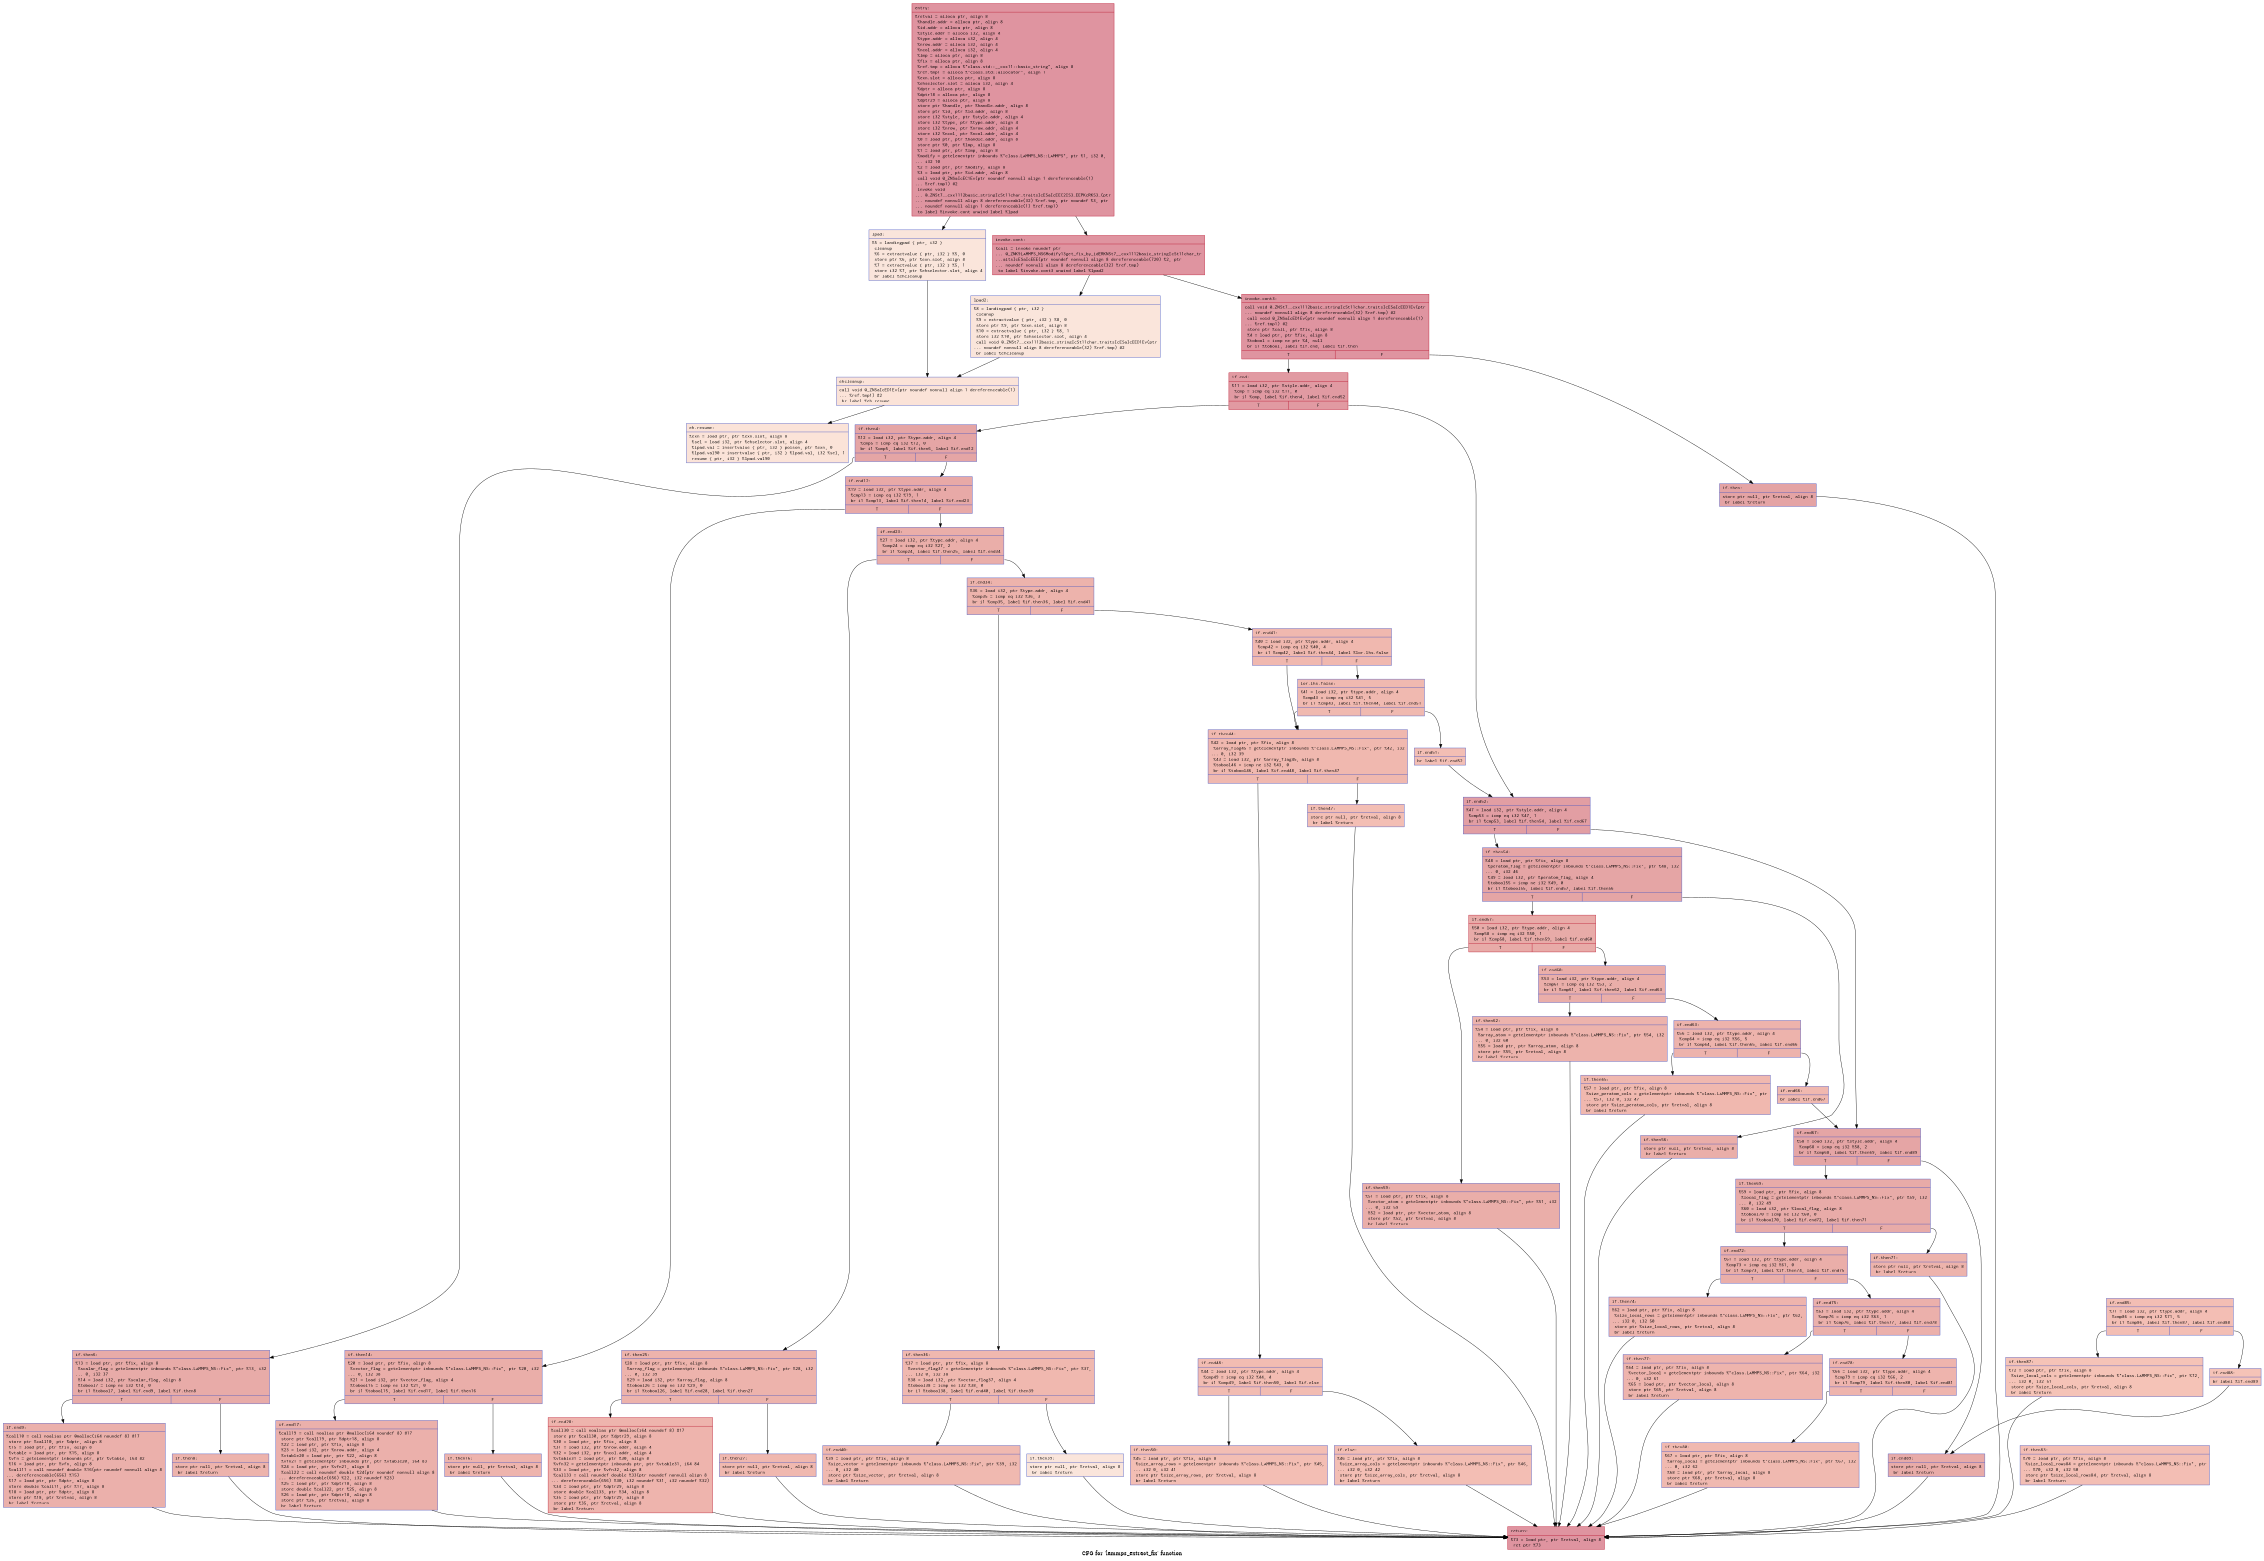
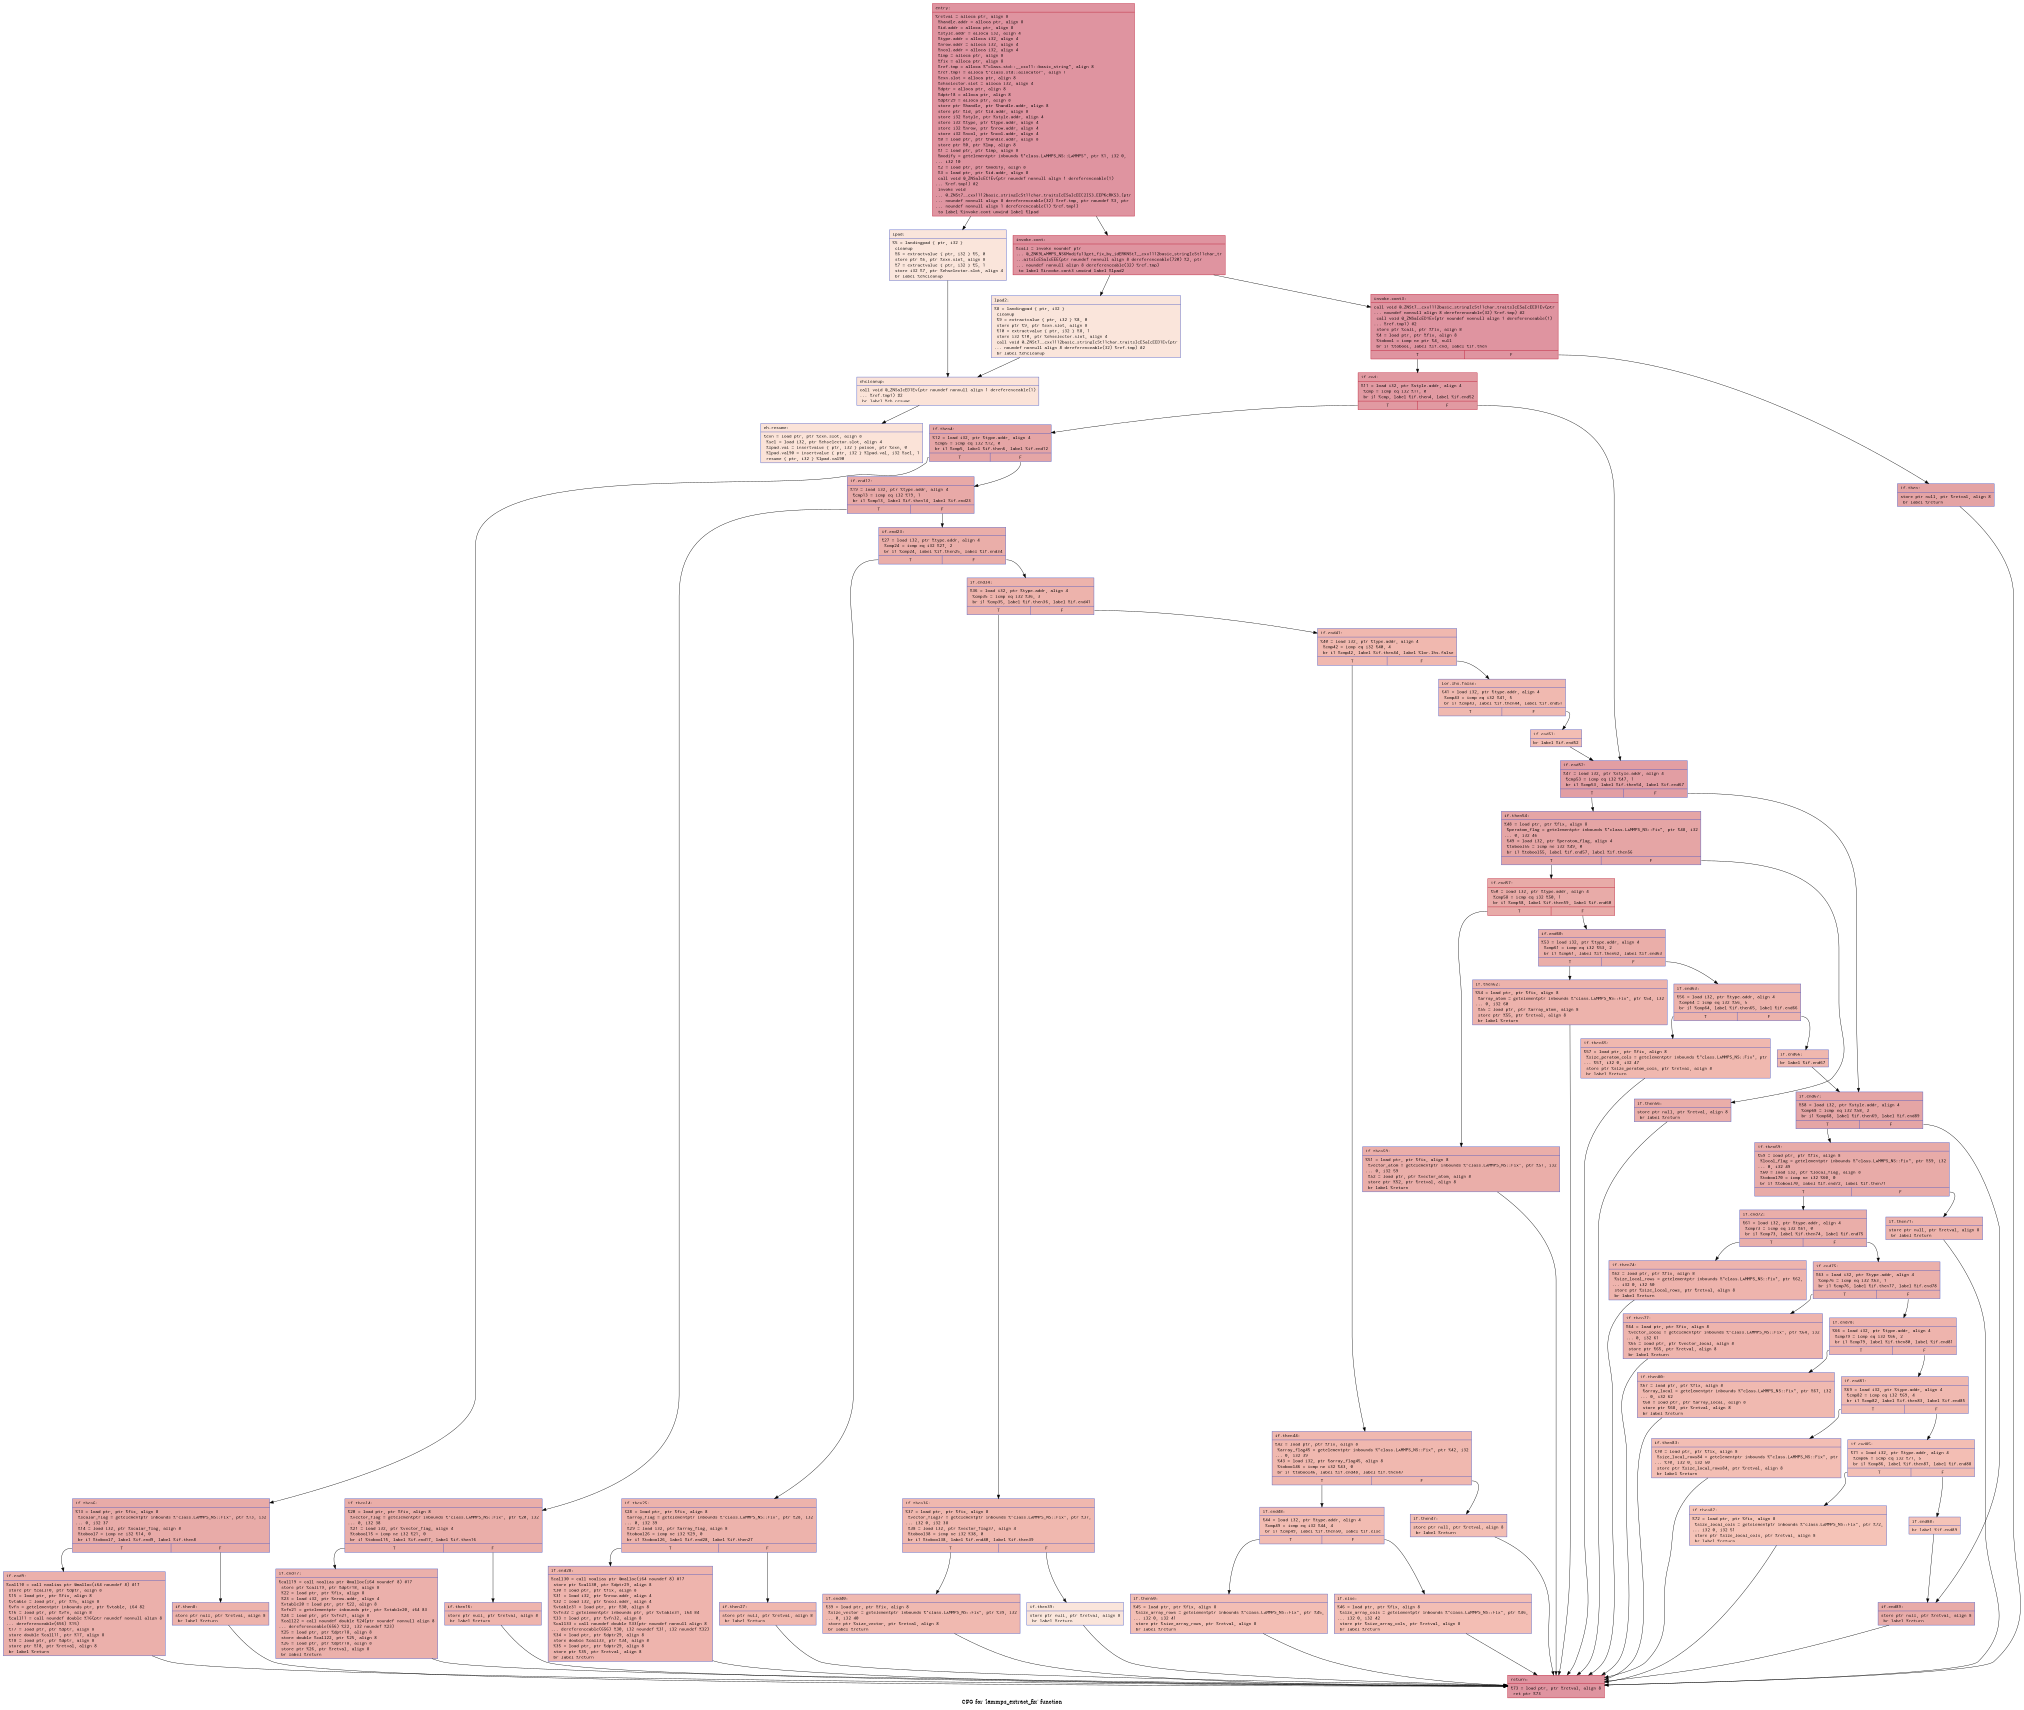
edge "lor.lhs.false:" -> "if.then44:": removed
node "if.end81:": added
node "if.end28:": color #b70d28ff -> #3d50c3ff
